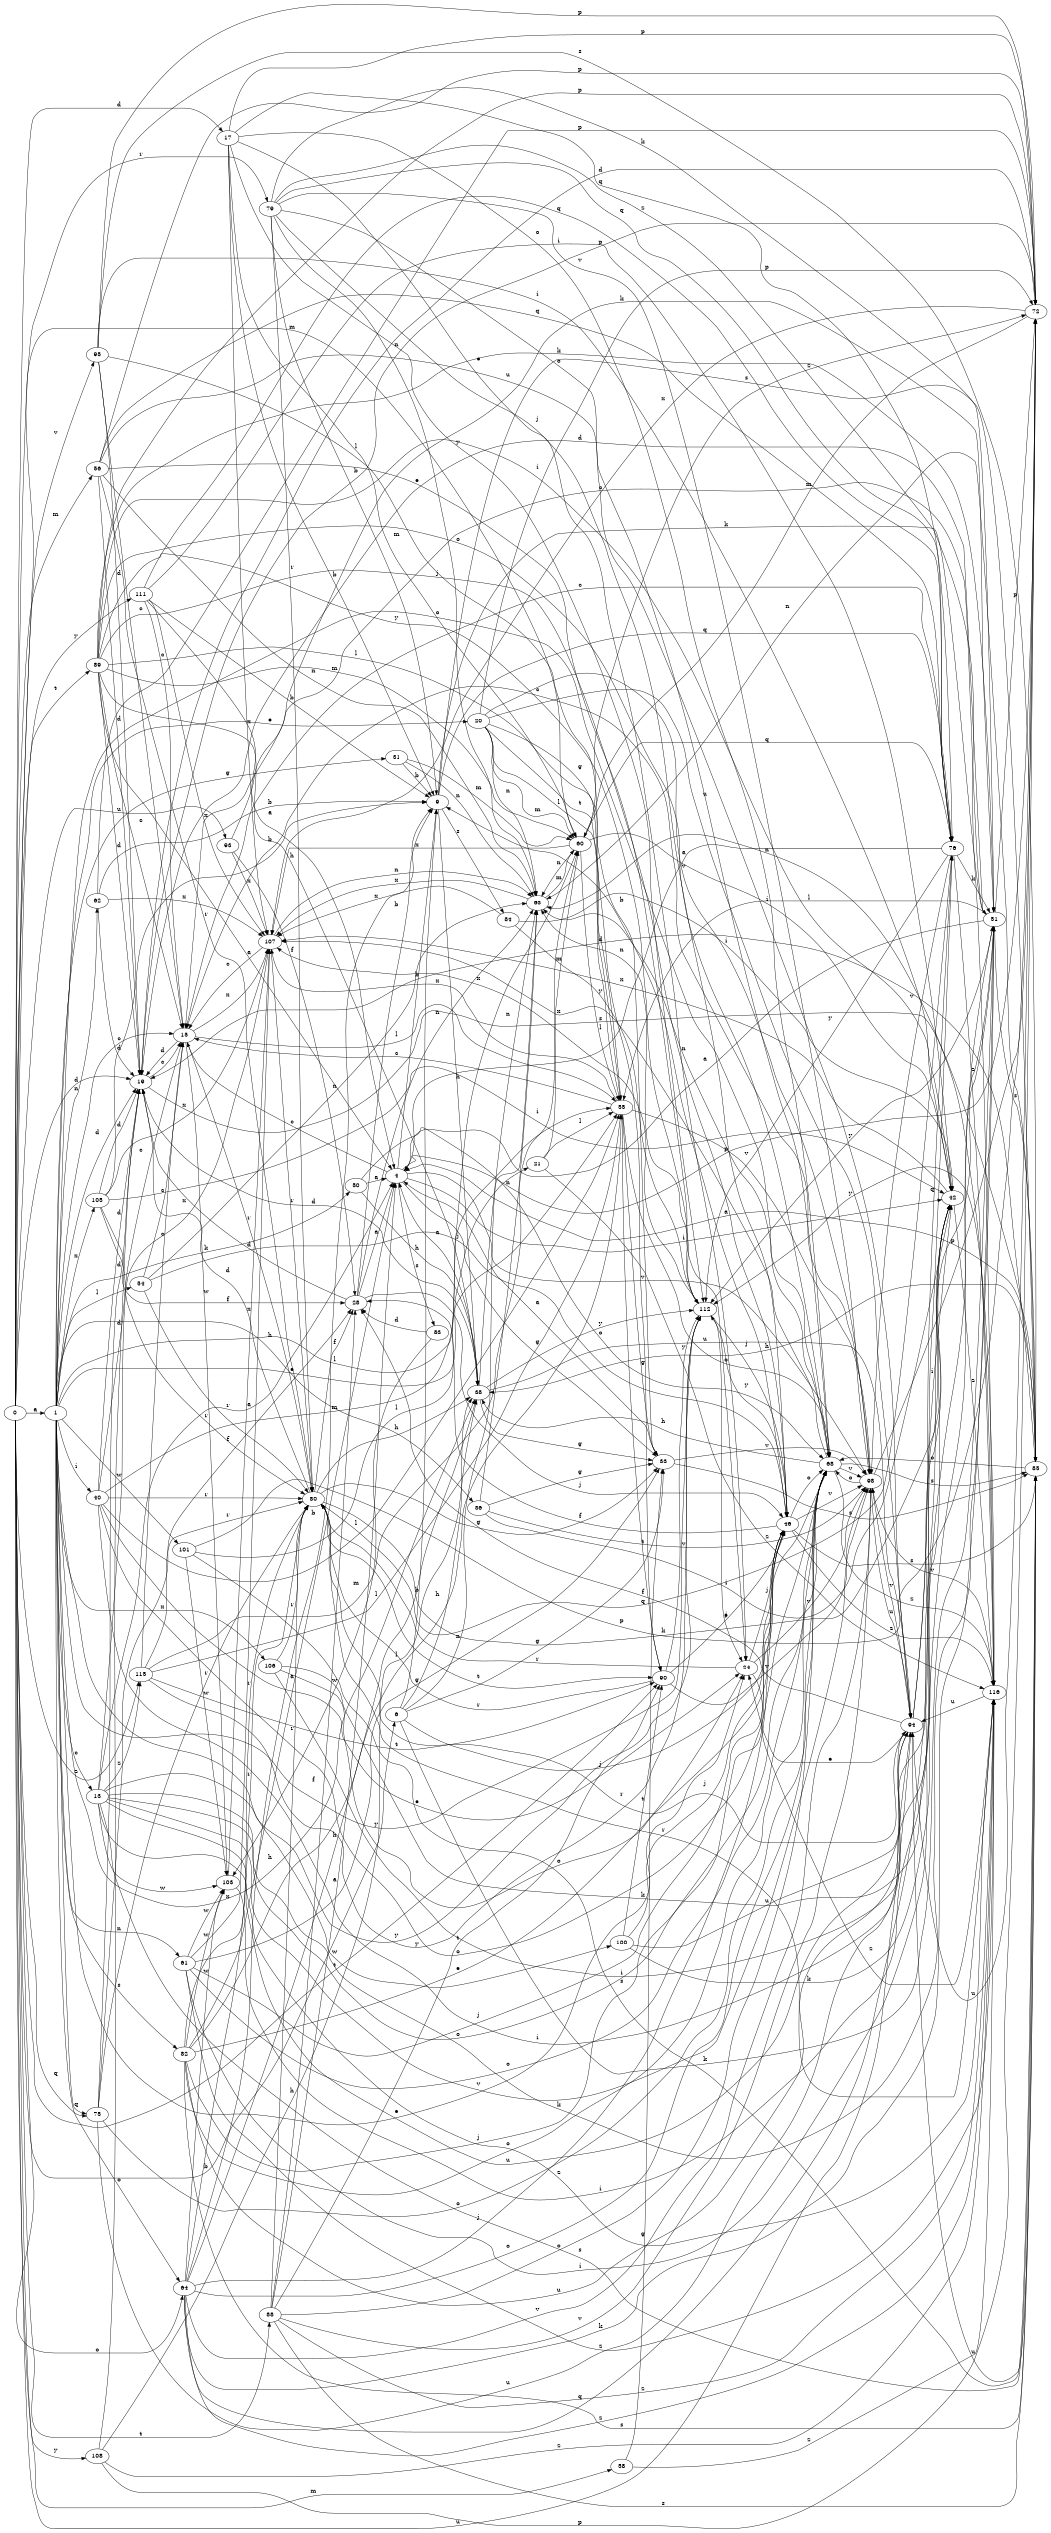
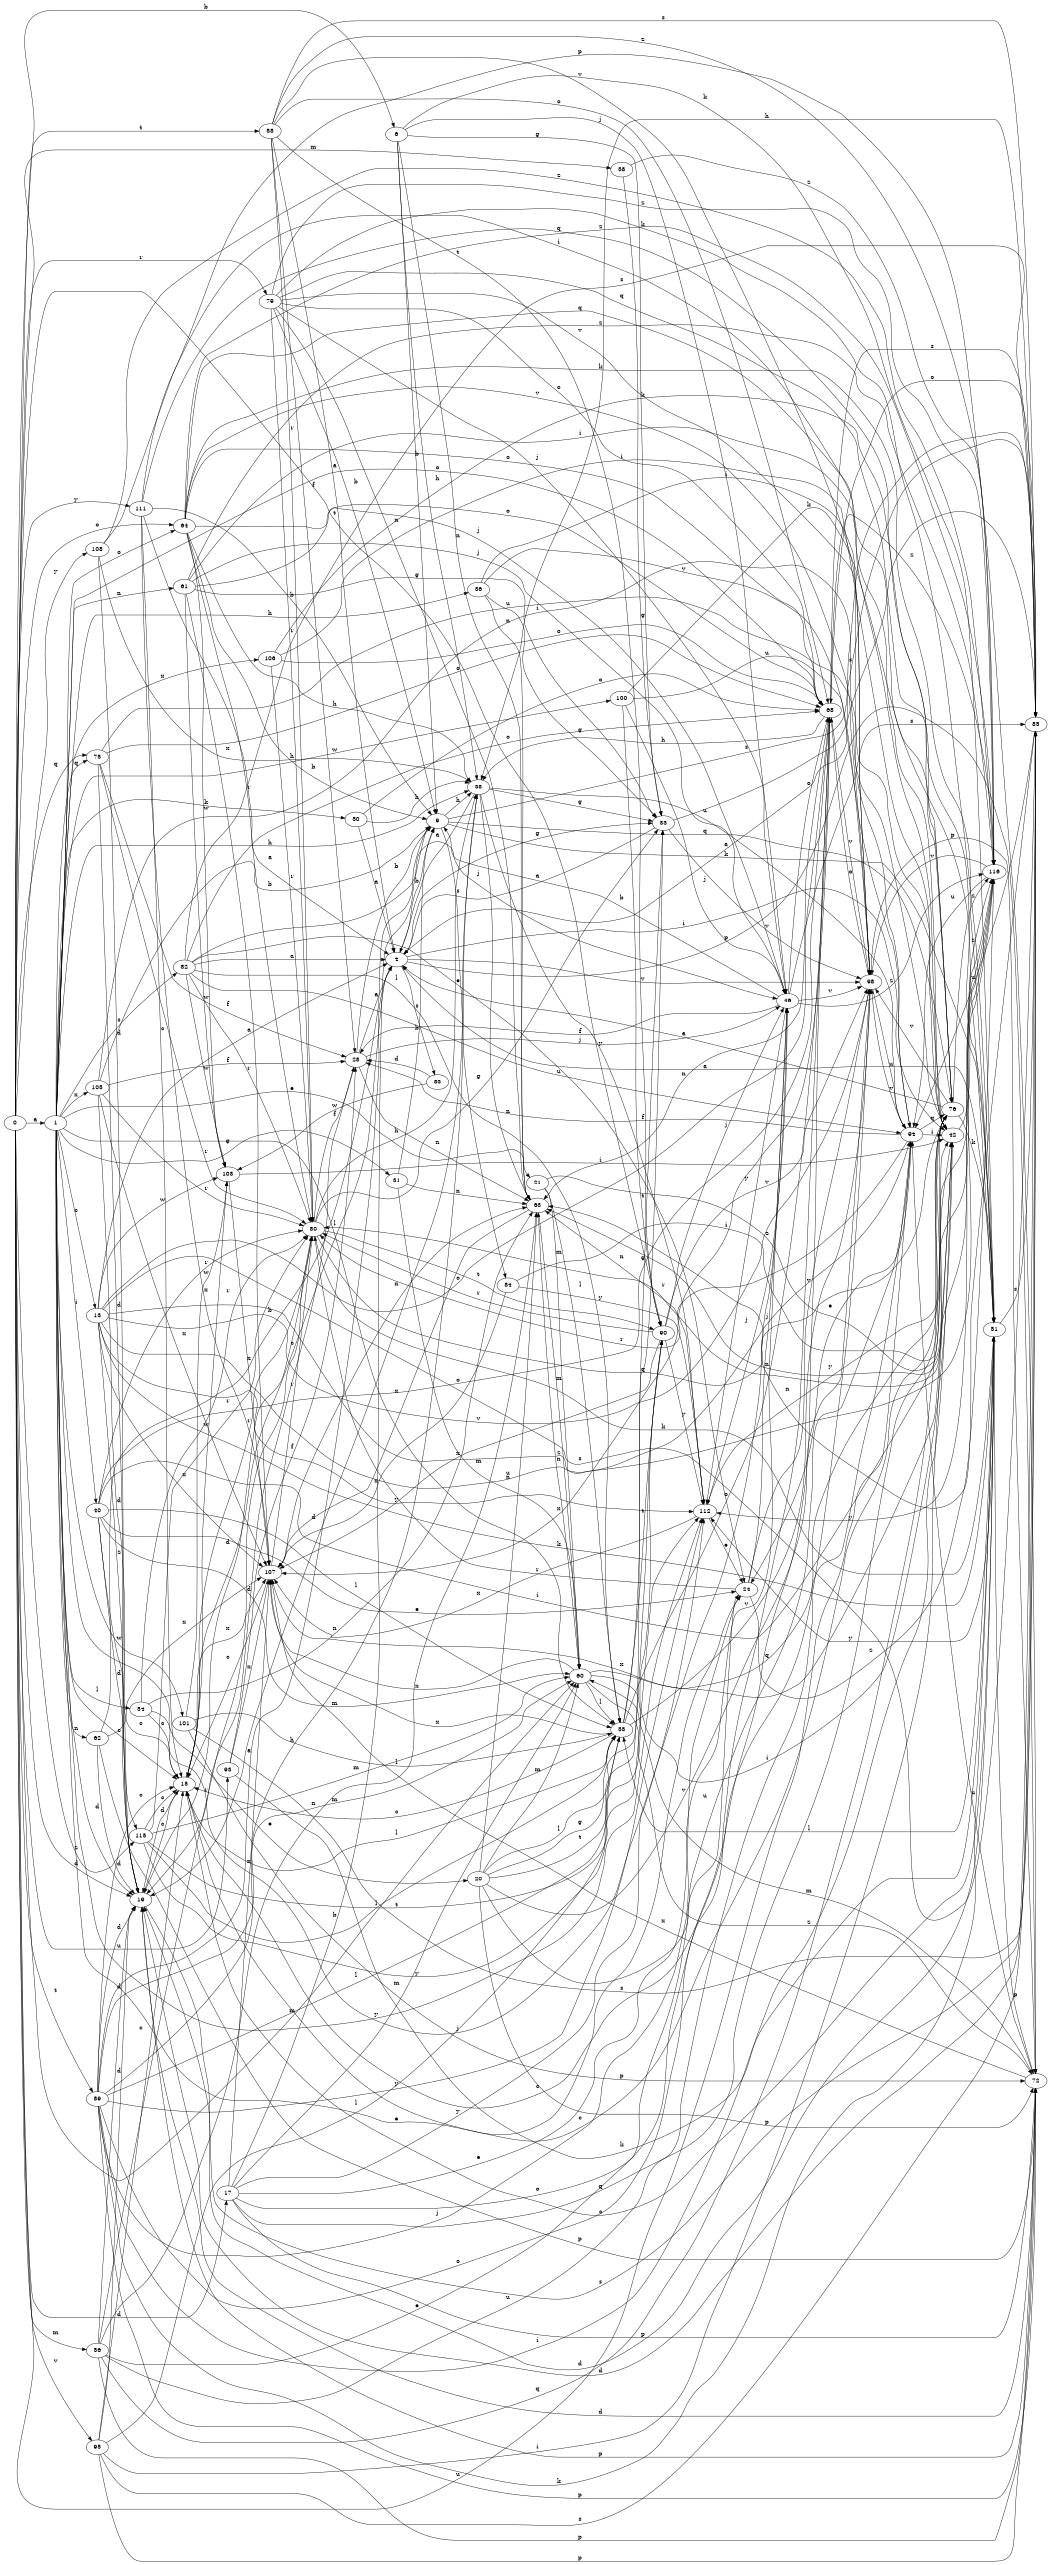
edge "90" -> "107": added, label "x"
